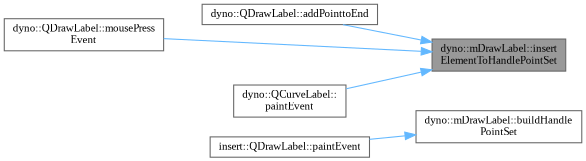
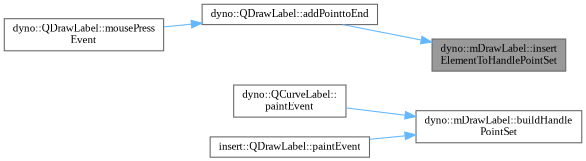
edge "dyno::QDrawLabel::mousePress Event" -> "dyno::mDrawLabel::insert ElementToHandlePointSet": now "dyno::QDrawLabel::mousePress Event" -> "dyno::QDrawLabel::addPointtoEnd"
edge "dyno::QCurveLabel:: paintEvent" -> "dyno::mDrawLabel::insert ElementToHandlePointSet": now "dyno::QCurveLabel:: paintEvent" -> "dyno::mDrawLabel::buildHandle PointSet"
